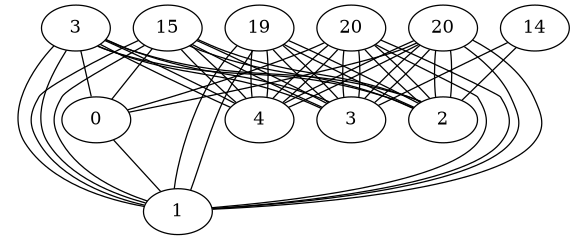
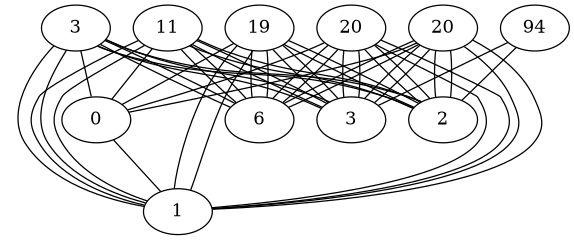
node "15": label "15" -> "11"
node "14": label "14" -> "94"
edge "19" -- "0": added
node "4": label "4" -> "6"
